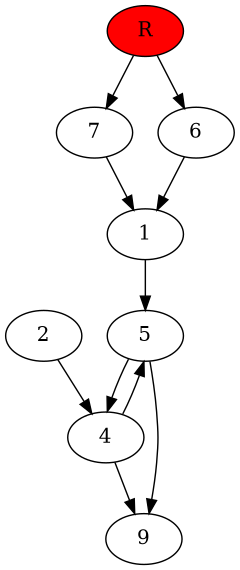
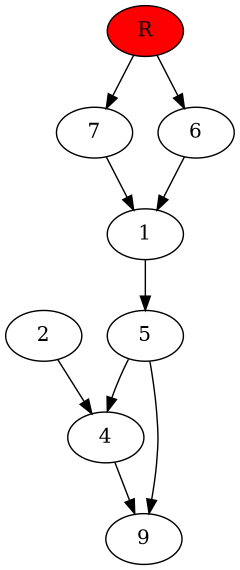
edge "4" -> "5": removed
